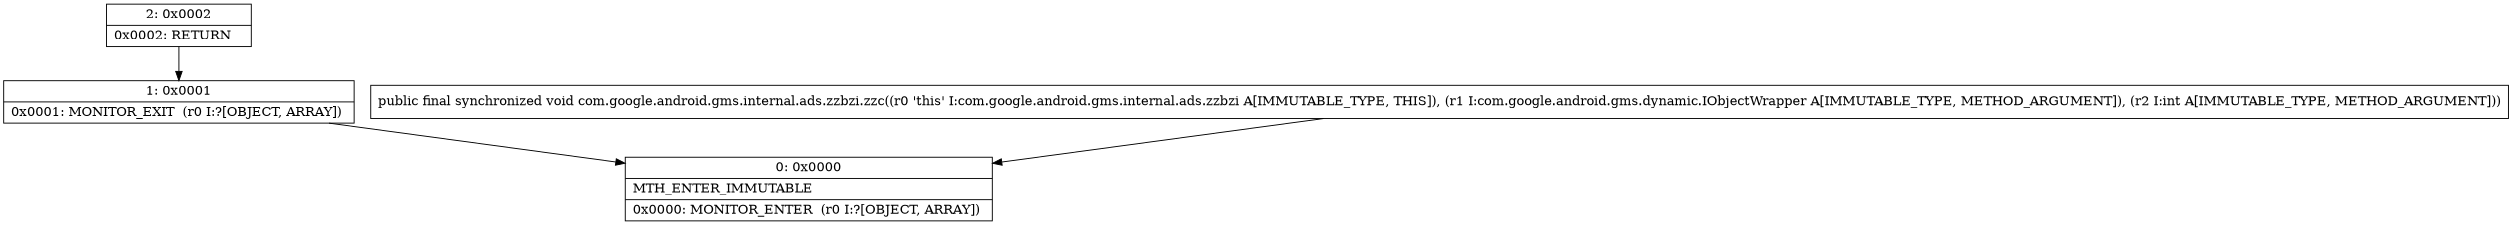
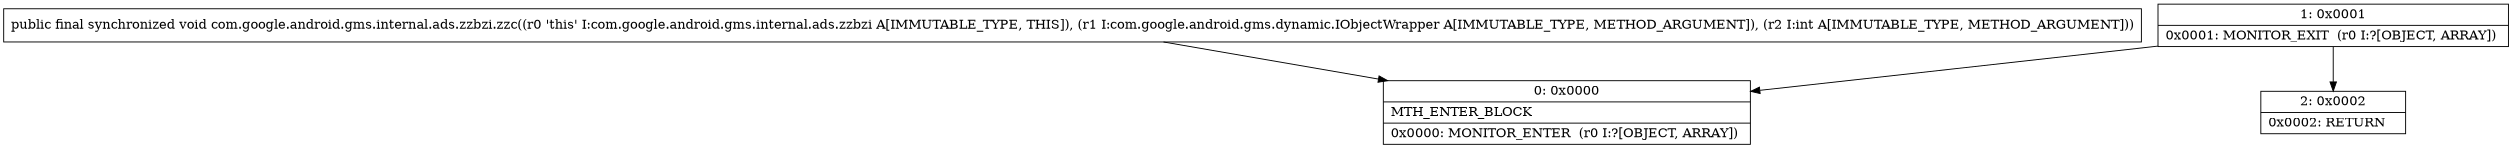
edge "2: 0x0002" -> "1: 0x0001": reversed
node "0: 0x0000": text "MTH_ENTER_IMMUTABLE" -> "MTH_ENTER_BLOCK"
